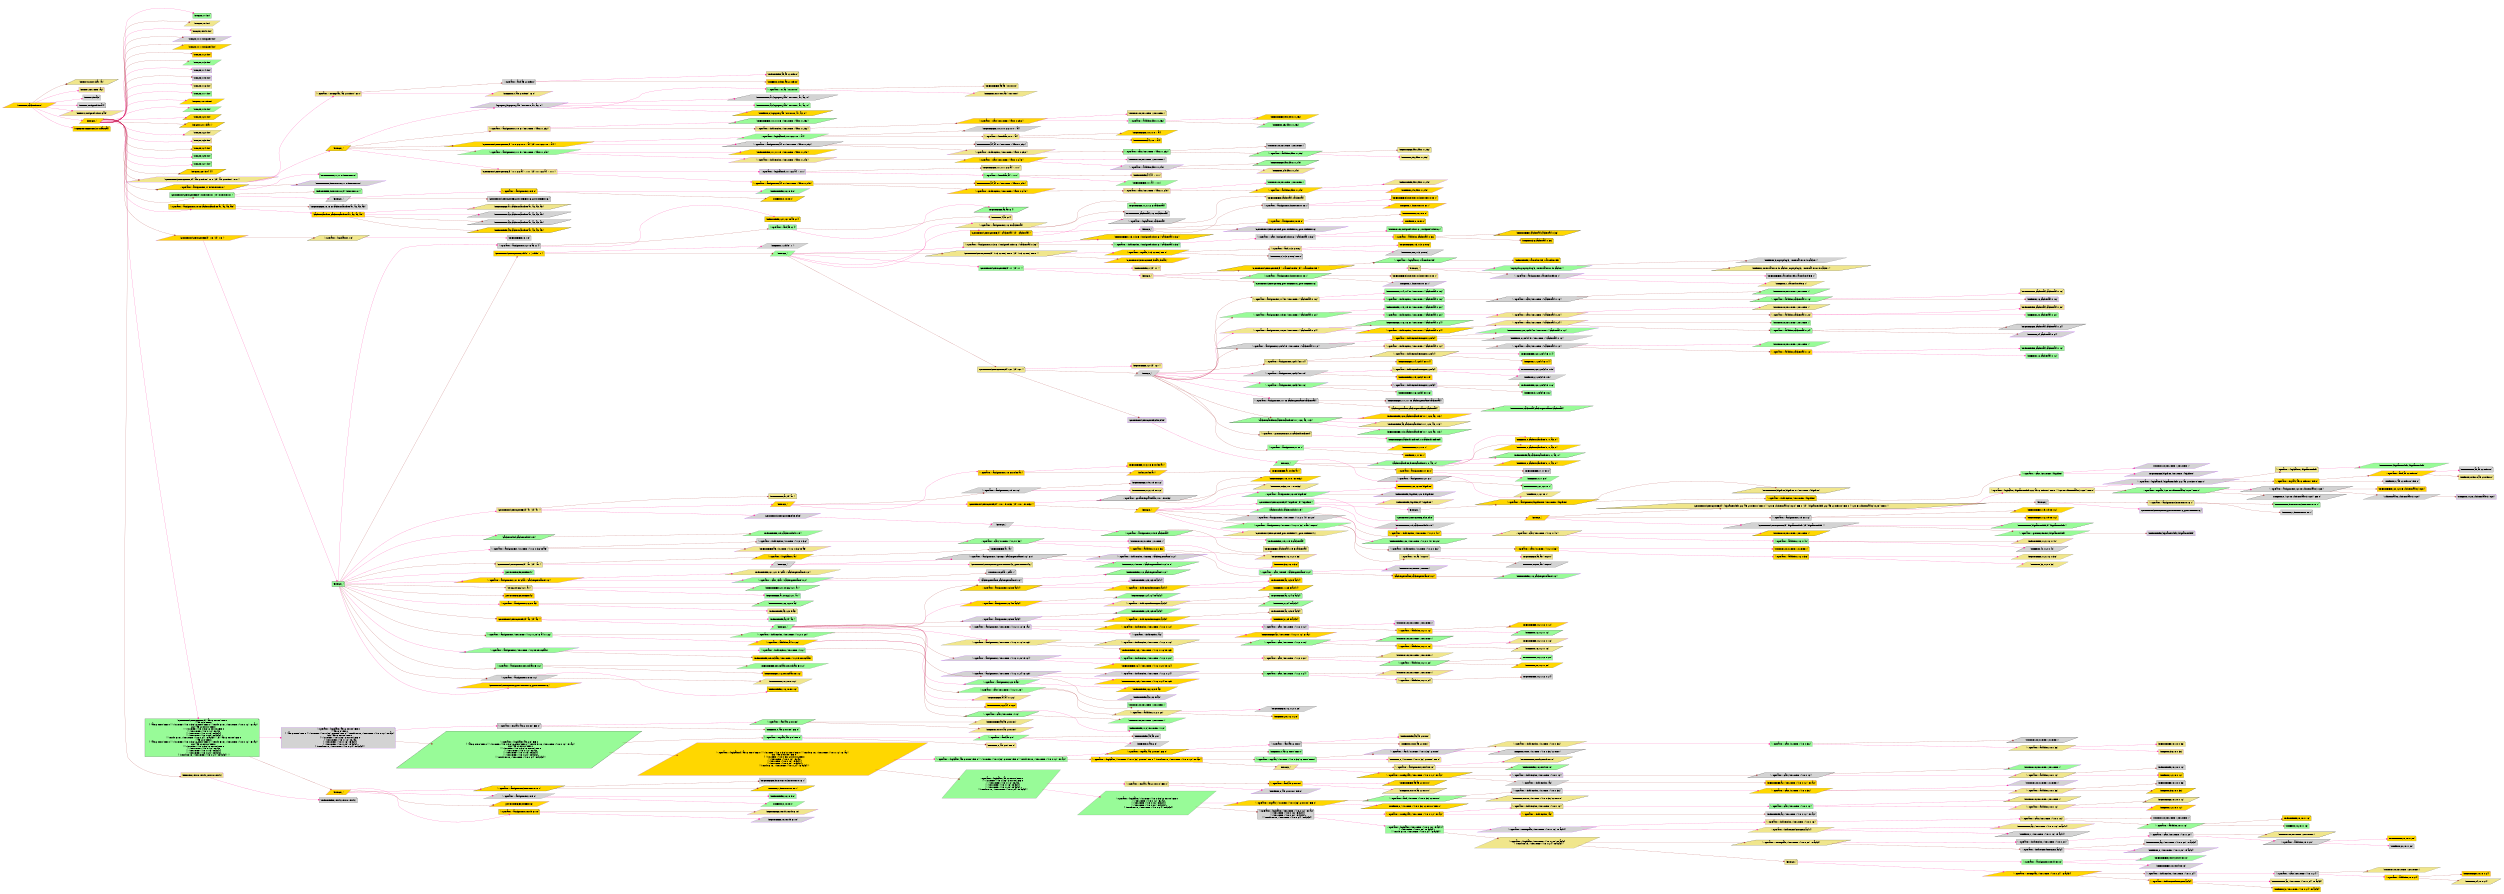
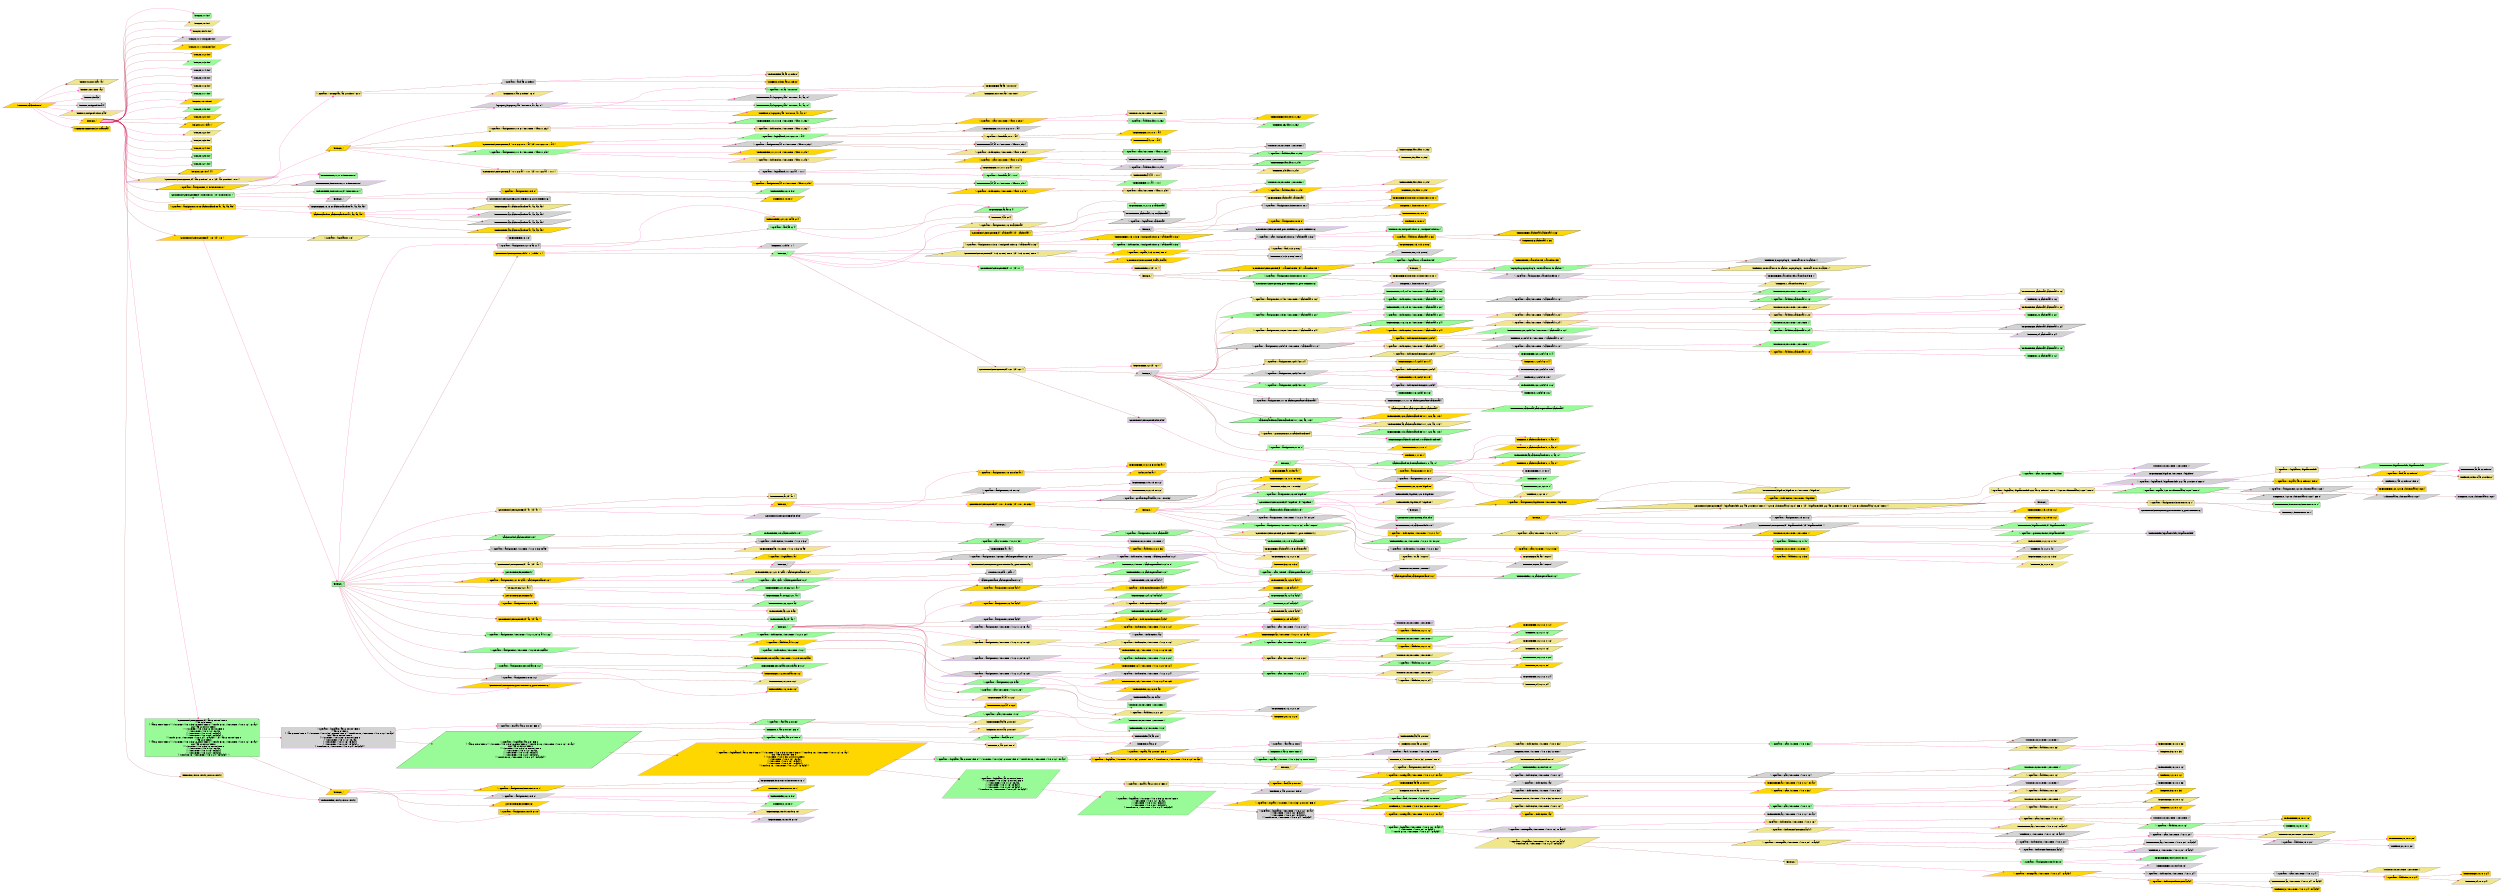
node "(IDENTIFIER,a4,a4 = *(_DWORD *)(fbss + 248))": fillcolor gold -> palegreen
edge "(<operator>.assignment,*(_DWORD *)v12 = new_chain)" -> "(<operator>.indirection,*(_DWORD *)v12)": removed
node "(LITERAL,24,v12 + 24)": added
